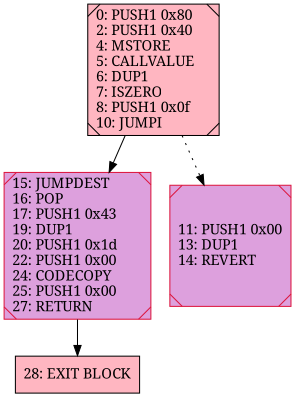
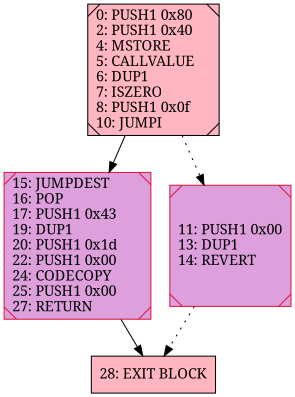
edge "11: PUSH1 0x00 13: DUP1 14: REVERT" -> "28: EXIT BLOCK": added
